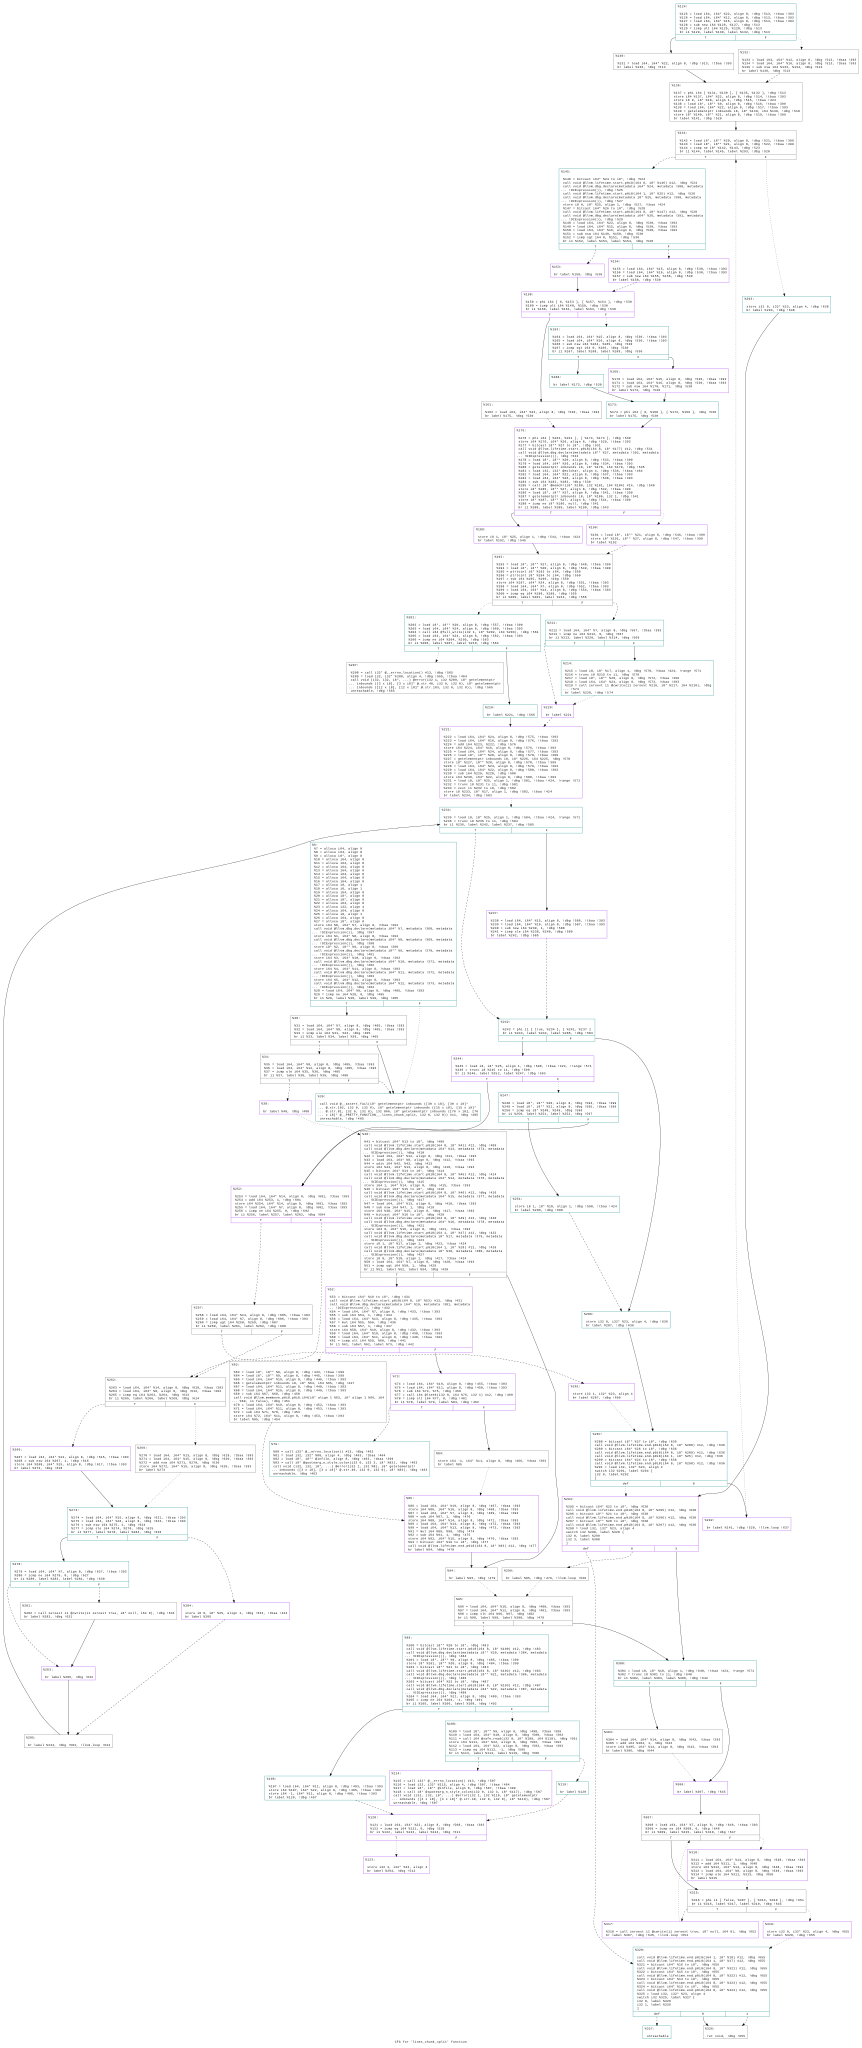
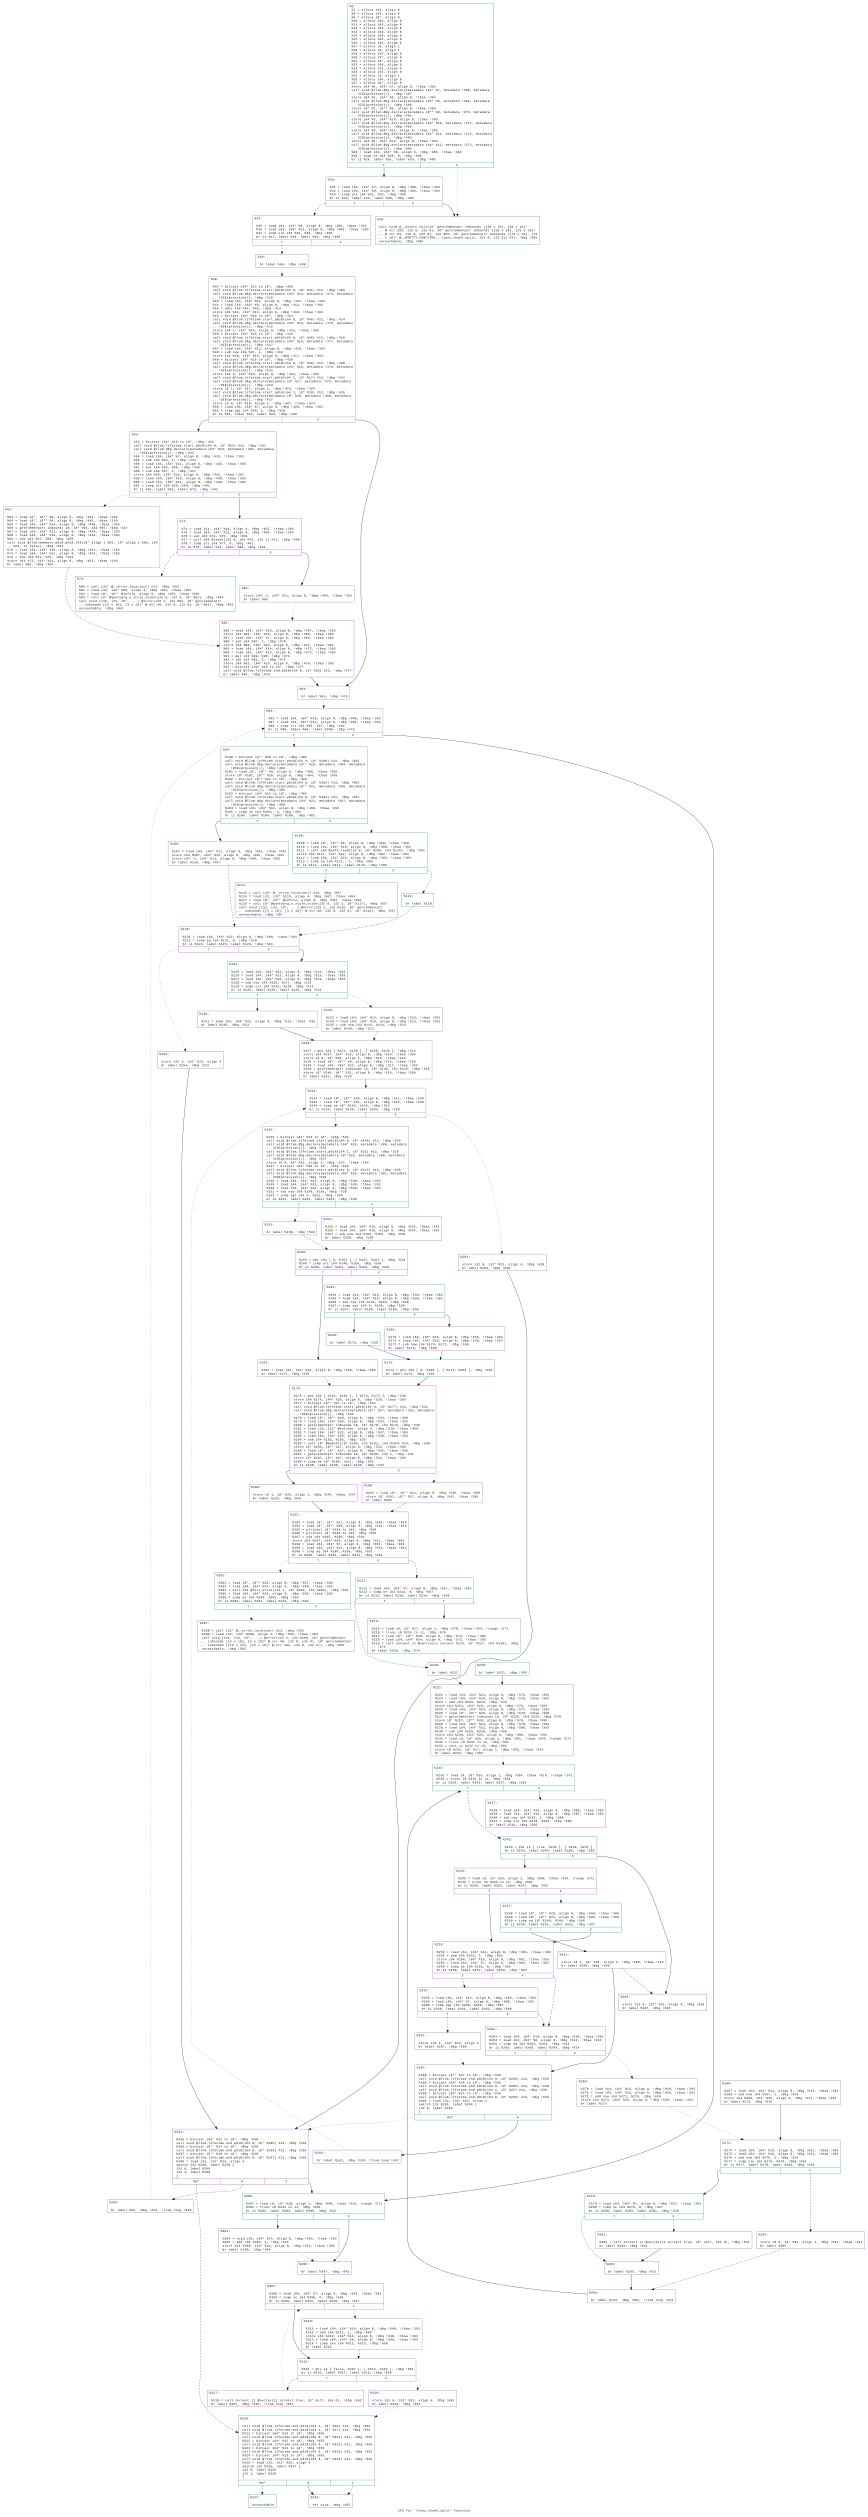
edge "%153:" -> "%158:": style solid -> dashed
edge "%201:" -> "%210:": removed
edge "%120:" -> "%124:": added
edge "%34:" -> "%39:": removed
edge "%286:" -> "%287:": now "%251:" -> "%287:"
edge "%262:" -> "%266:": removed
edge "%123:" -> "%294:": added
